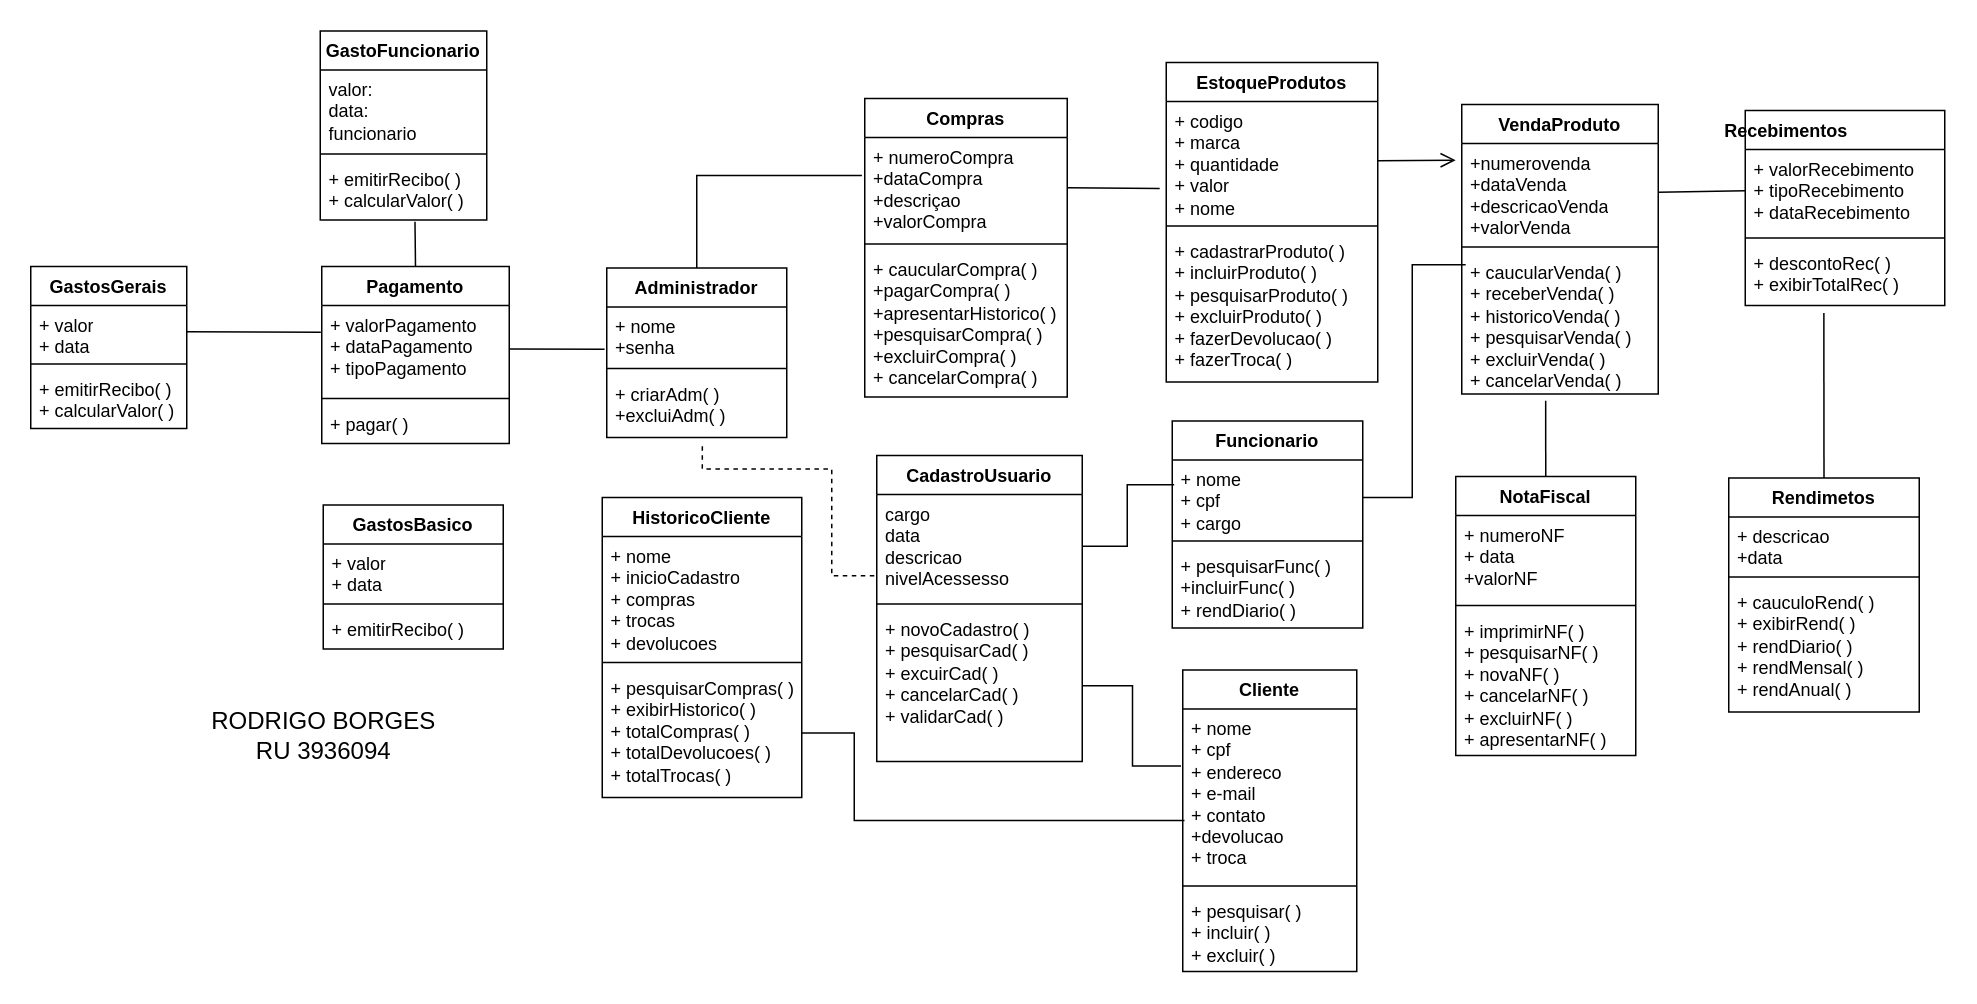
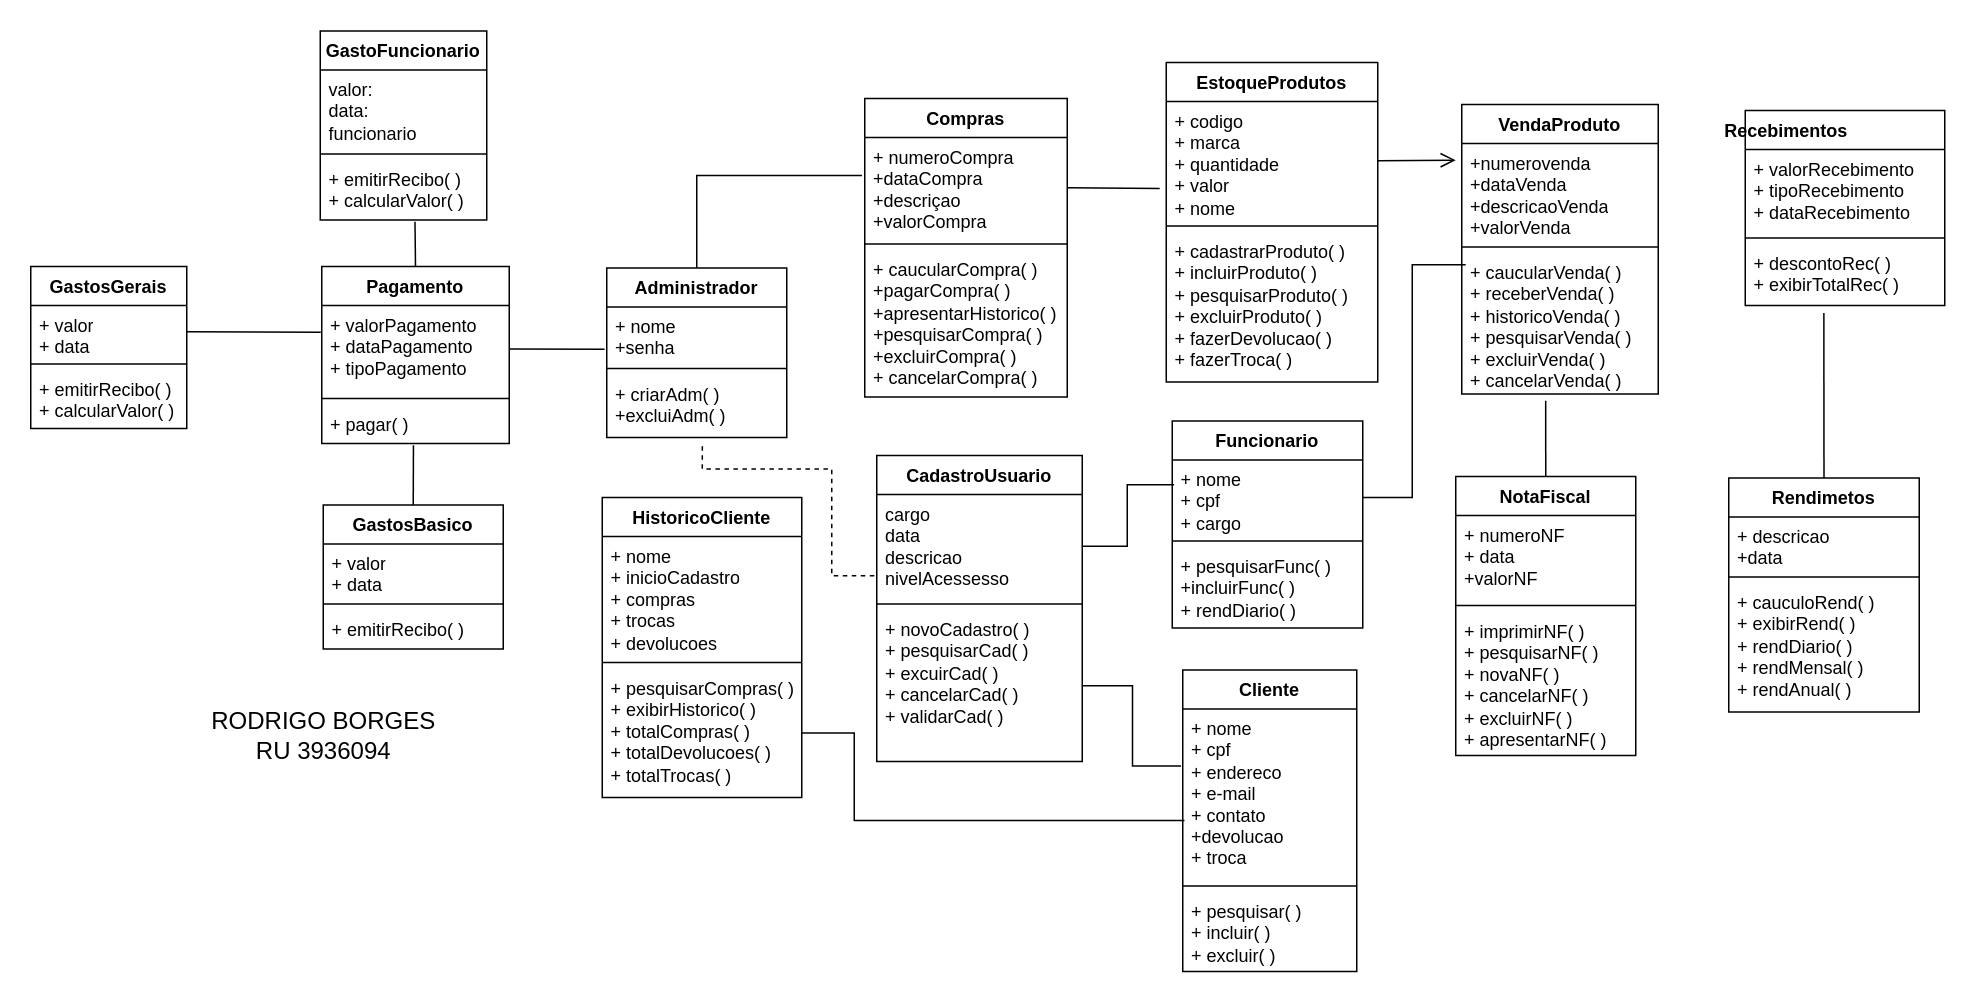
edge "+ valorRecebimento + tipoRecebimento + dataRecebimento" -- "+numerovenda +dataVenda +descricaoVenda +valorVenda": removed
edge "+ pagar( )" -- "GastosBasico": added
